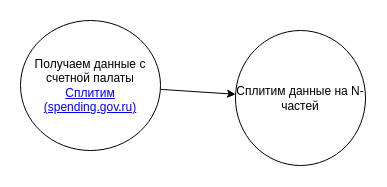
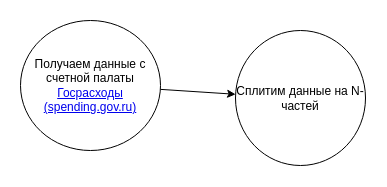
node "Получаем данные с счетной палаты Сплитим (spending.gov.ru)": label "Получаем данные с счетной палаты Сплитим (spending.gov.ru)" -> "Получаем данные с счетной палаты Госрасходы (spending.gov.ru)"
